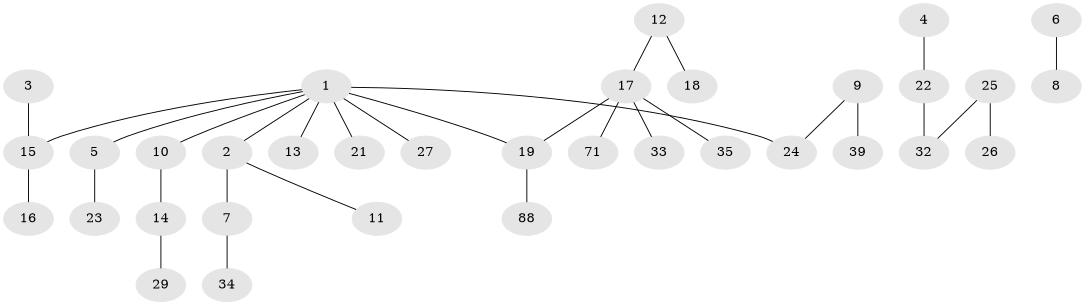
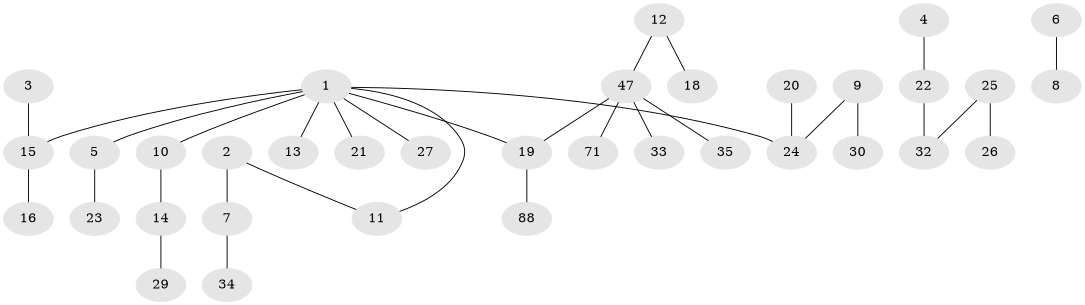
node "17": label "17" -> "47"
node "20": added
edge "1" -- "2": now "1" -- "11"
node "39": label "39" -> "30"
